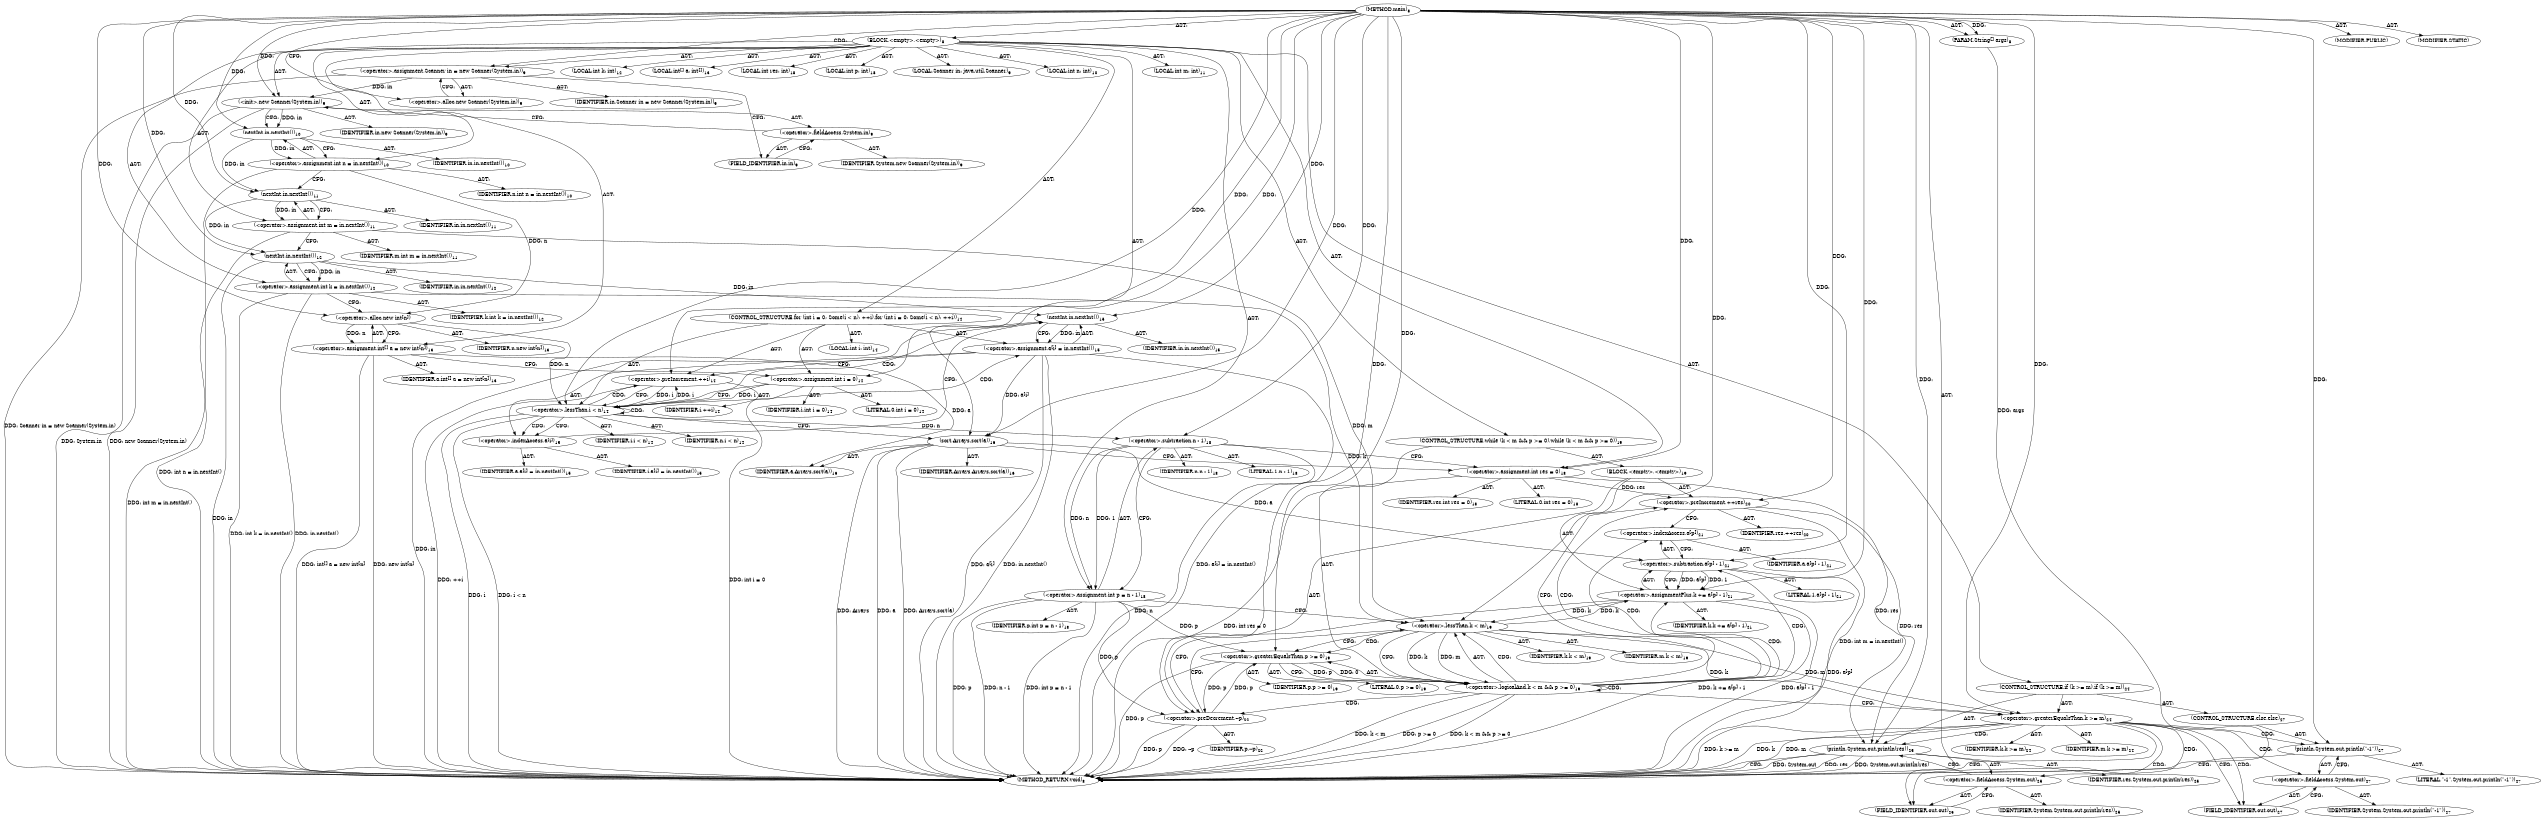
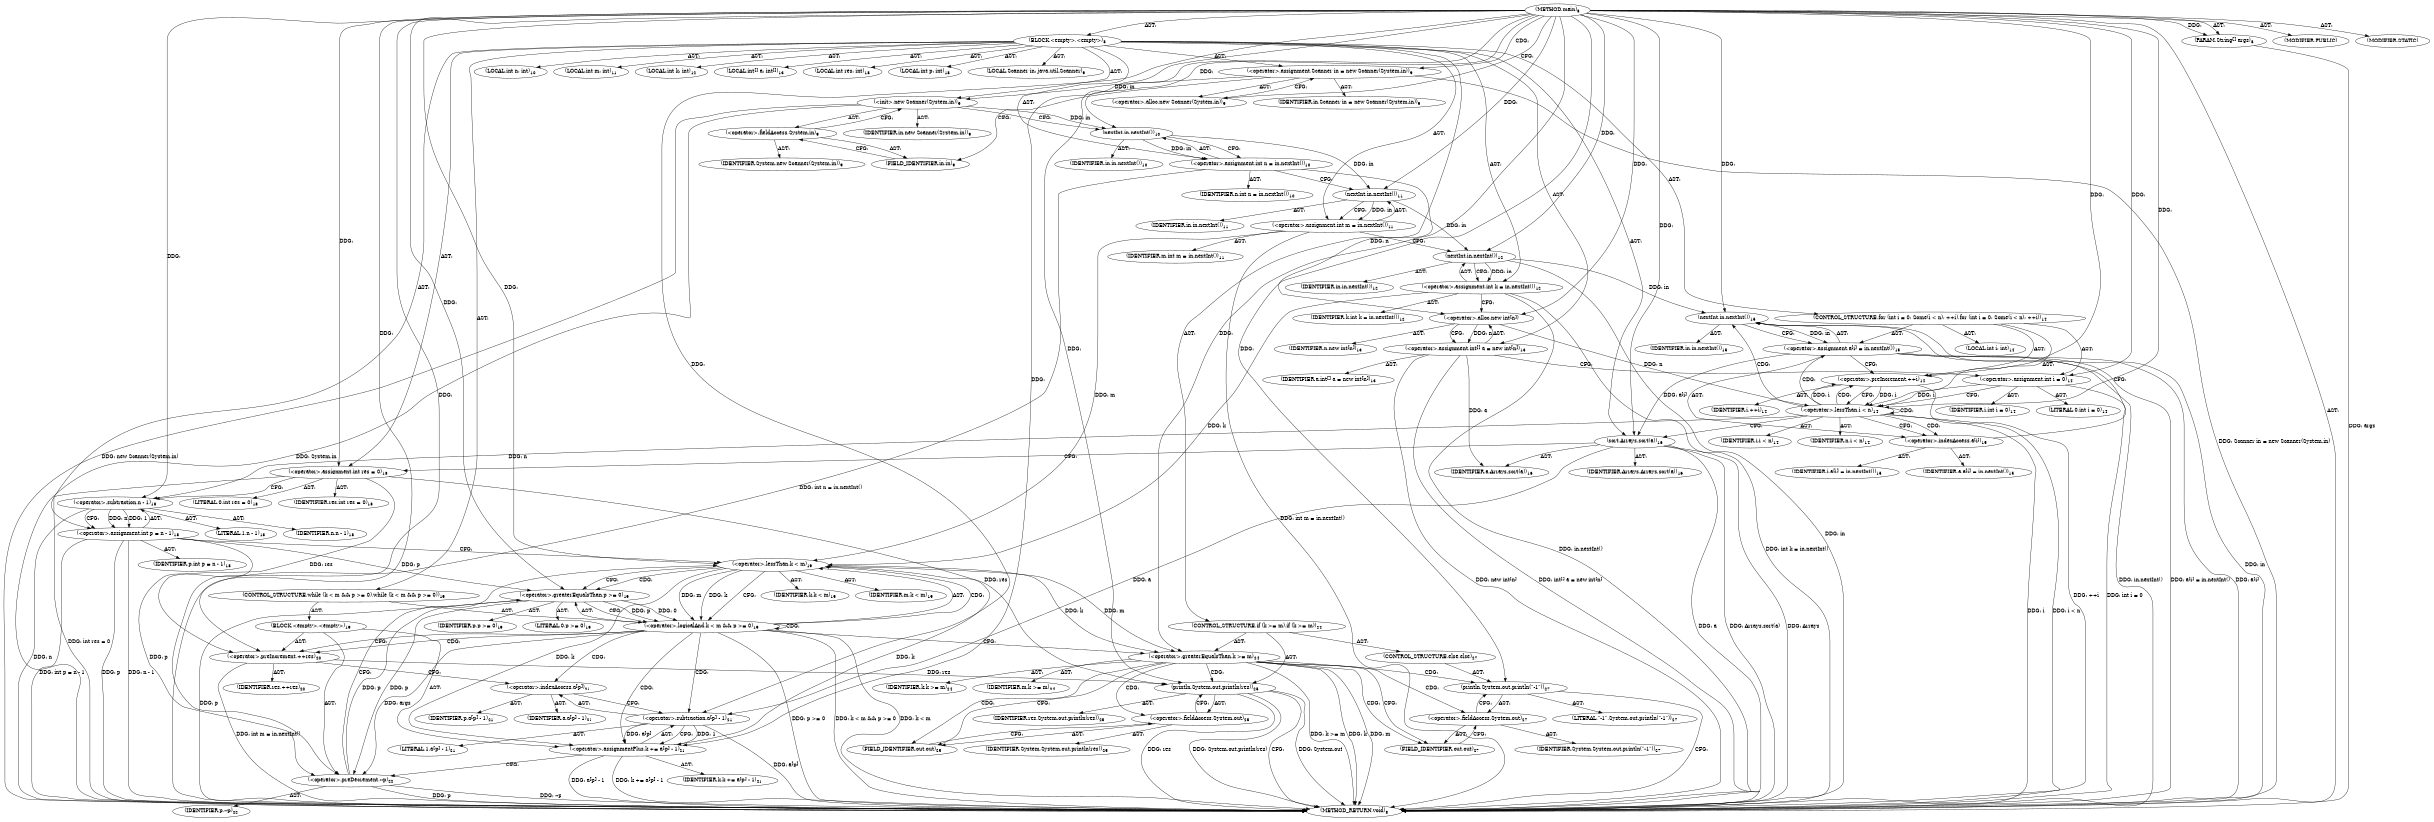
edge "(METHOD,main)" -> "(<init>,new Scanner(System.in))": removed, label "DDG:"
edge "(<operator>.subtraction,n - 1)" -> "(<operator>.assignment,int res = 0)": reversed
edge "(<operator>.logicalAnd,k < m && p >= 0)" -> "(<operator>.preDecrement,--p)": label "CDG: " -> "DDG: args"
node "(IDENTIFIER,p,a[p] - 1)": added
